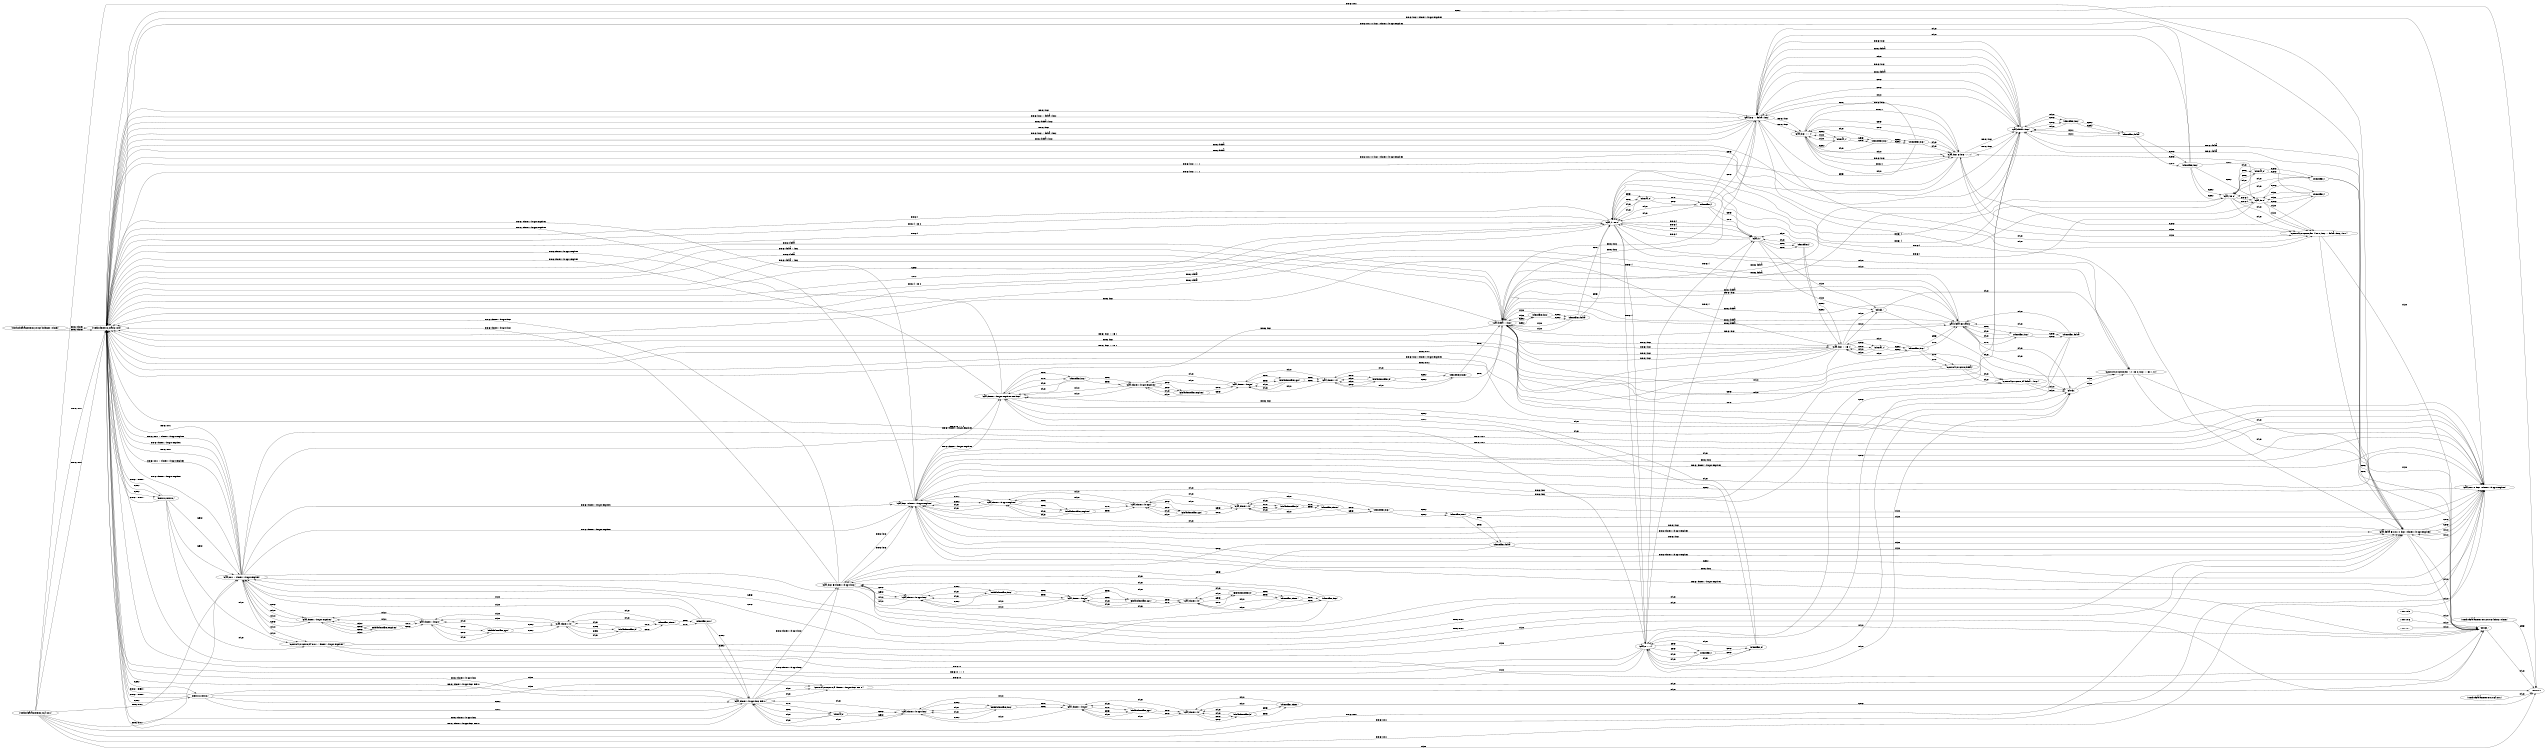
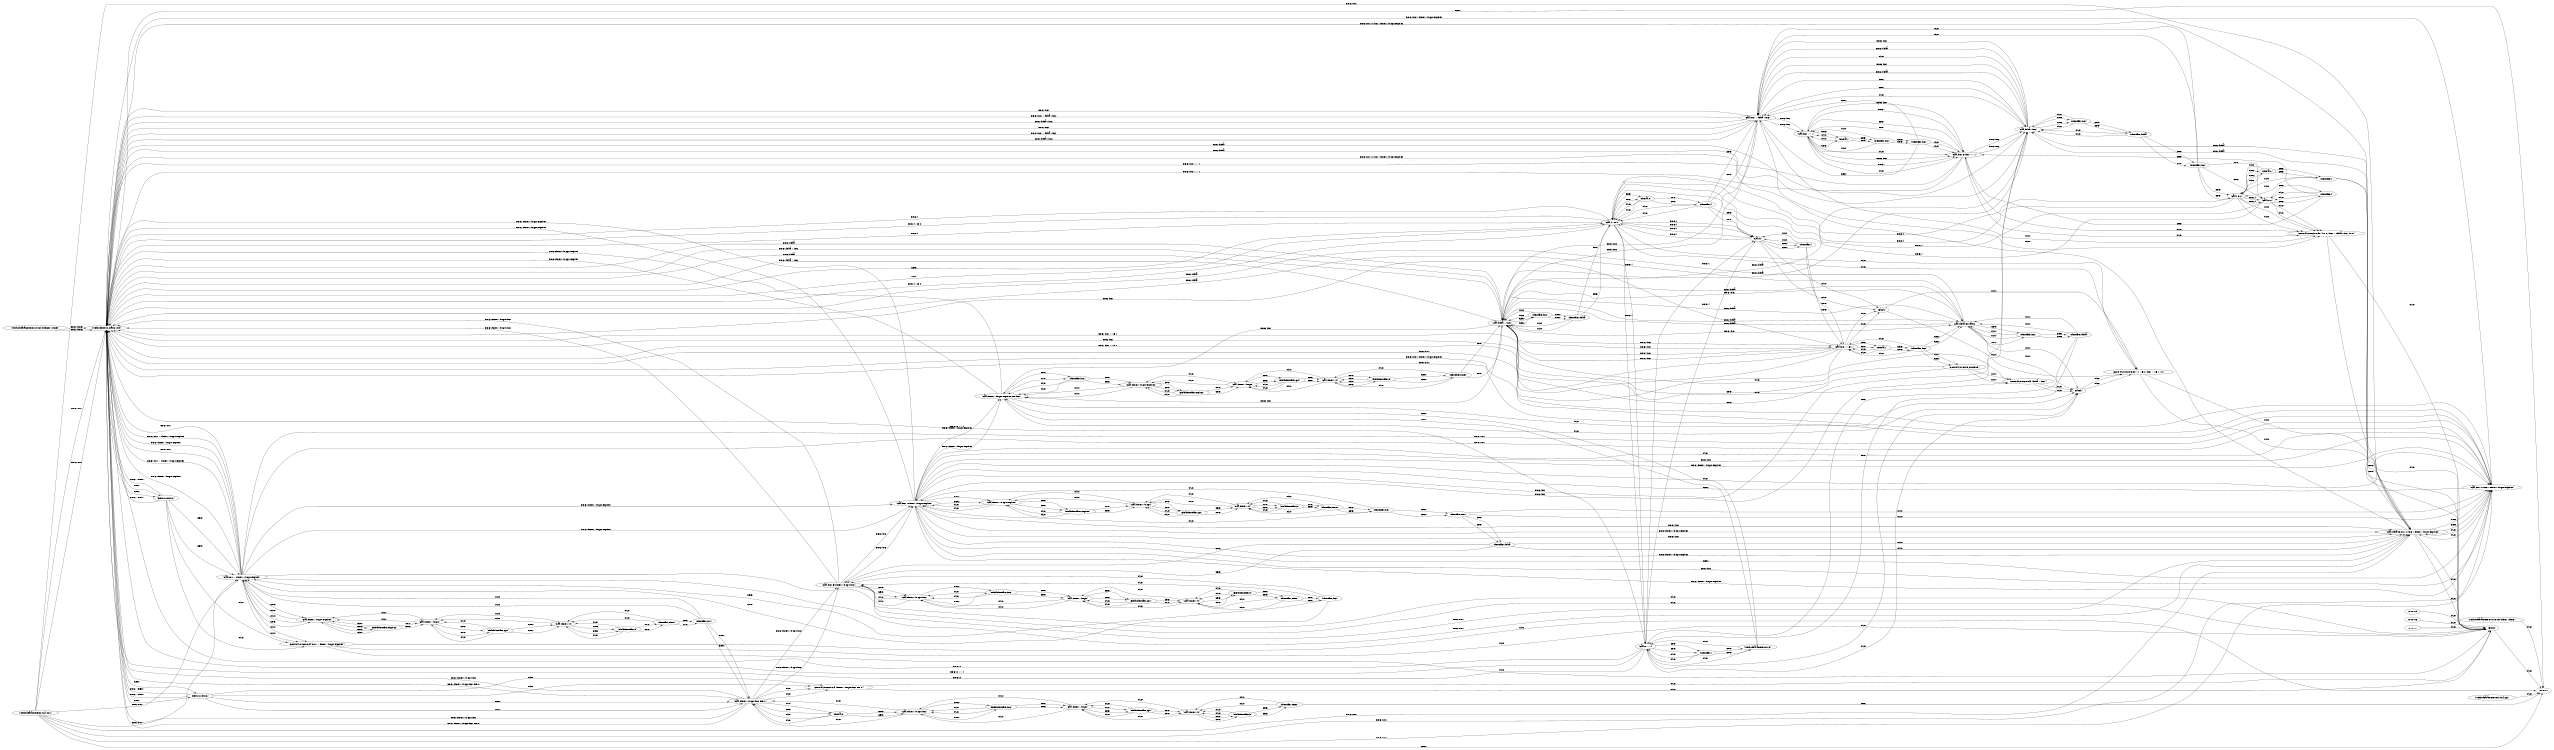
node "(ControlStructure,delta;)": label "(ControlStructure,delta;)" -> "(ControlStructure,continue;)"
edge "(MethodParameterOut,struct k_incr *timer)" -> "1000101": label "CFG: " -> "AST: "
node "(Identifier,L)": label "(Identifier,L)" -> "(MethodParameterOut,L)"
node "(MethodParameterOut,u64 now)": label "(MethodParameterOut,u64 now)" -> "(MethodParameterOut,u64 cpu)"
edge "(MethodParameterIn,u64 now)" -> "1000101": label "AST: " -> "CFG: "
